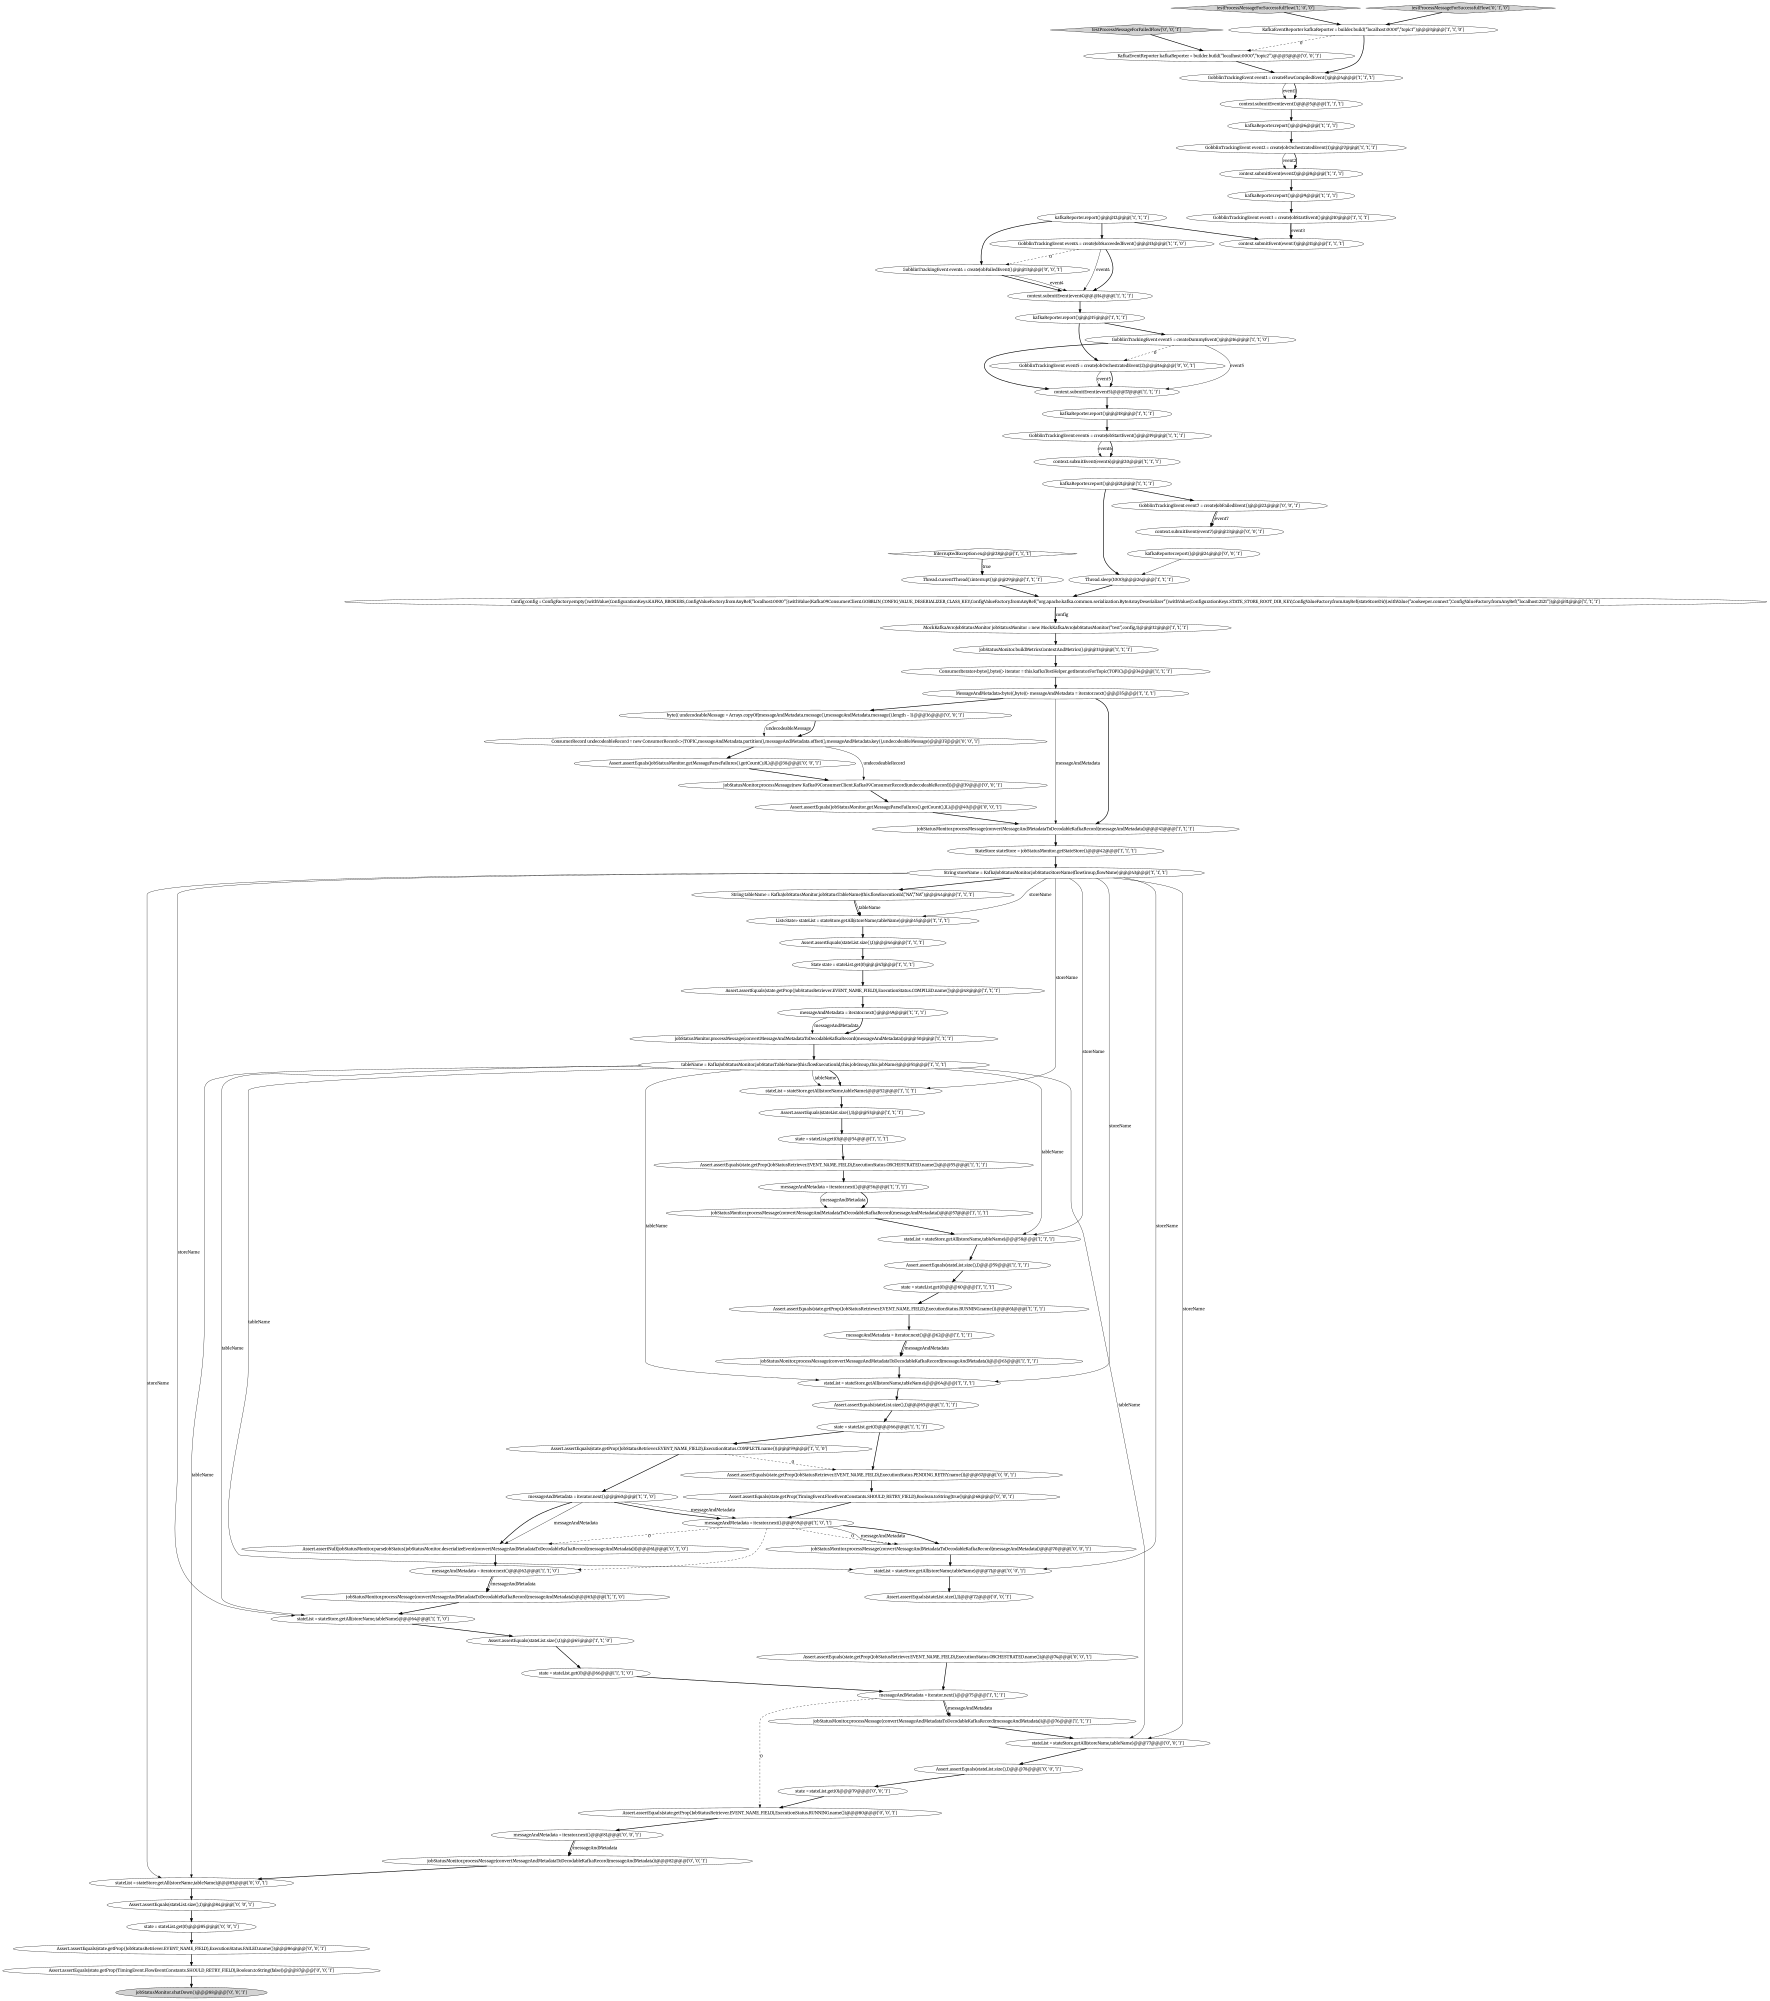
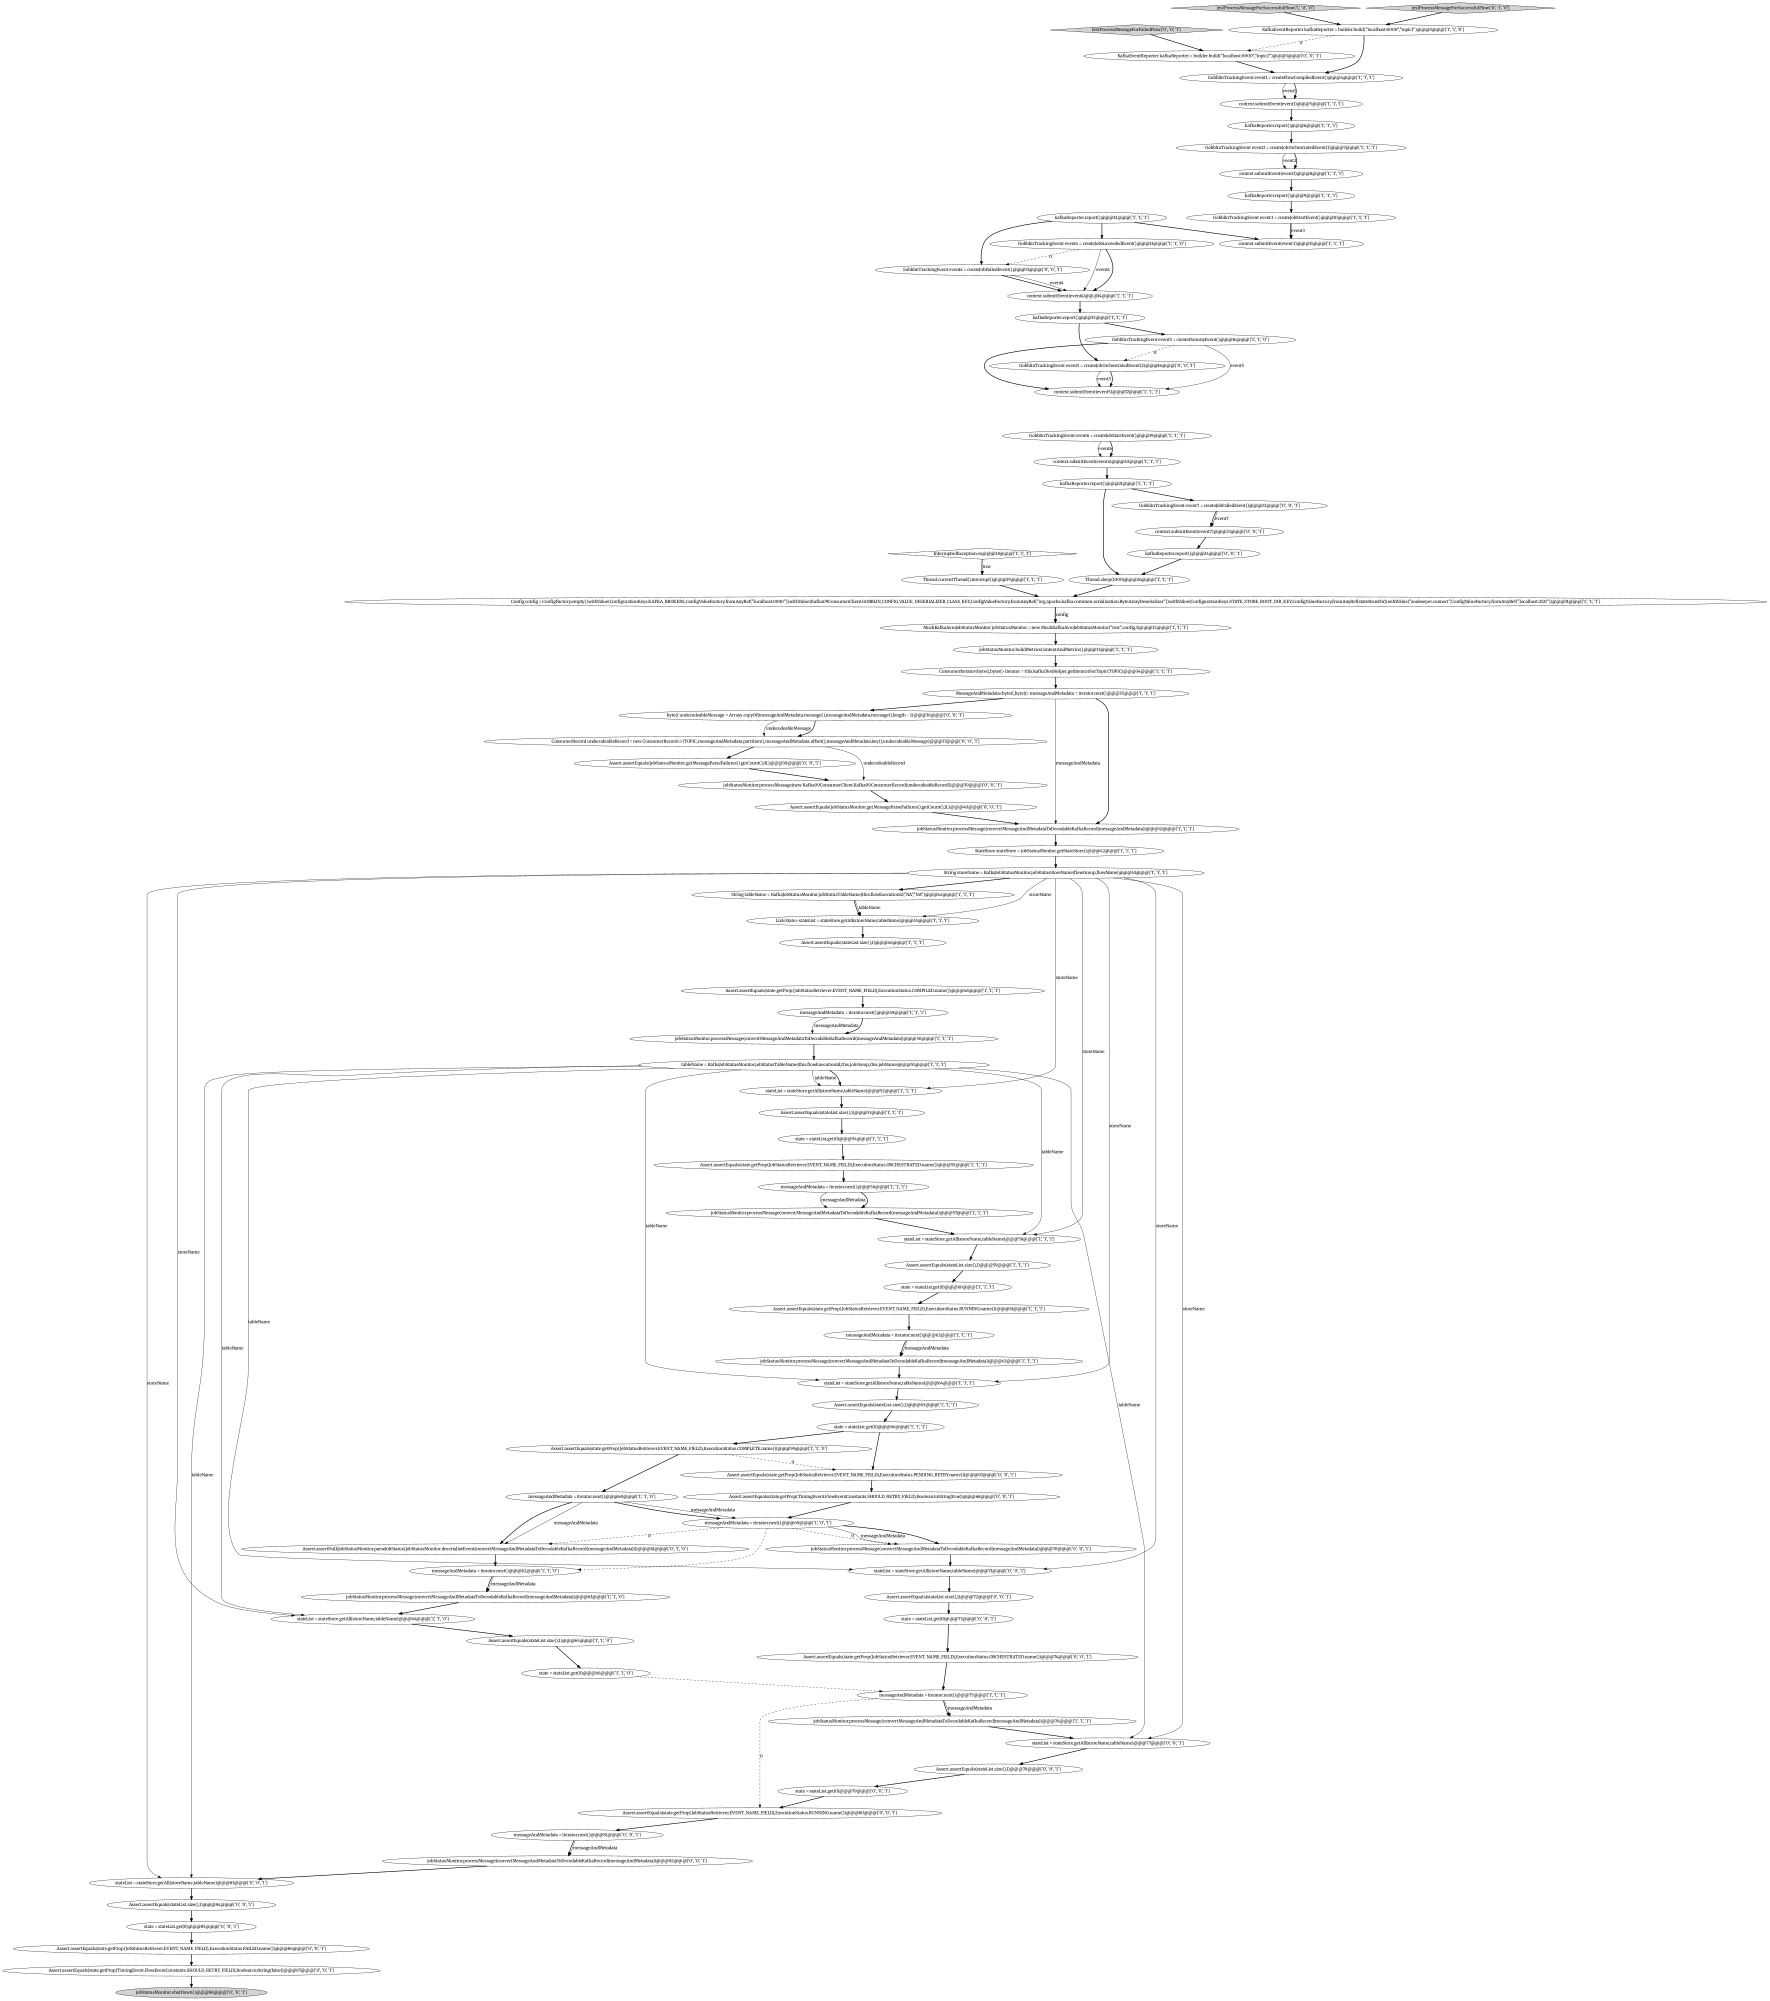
node "kafkaReporter.report()@@@18@@@['1', '1', '1']": removed
edge "context.submitEvent(event6)@@@20@@@['1', '1', '1']" -> "kafkaReporter.report()@@@21@@@['1', '1', '1']": added
edge "context.submitEvent(event7)@@@23@@@['0', '0', '1']" -> "kafkaReporter.report()@@@24@@@['0', '0', '1']": added
edge "kafkaReporter.report()@@@24@@@['0', '0', '1']" -> "Thread.sleep(1000)@@@26@@@['1', '1', '1']": style solid -> bold
node "State state = stateList.get(0)@@@47@@@['1', '1', '1']": removed
node "state = stateList.get(0)@@@73@@@['0', '0', '1']": added
edge "state = stateList.get(0)@@@66@@@['1', '1', '0']" -> "messageAndMetadata = iterator.next()@@@75@@@['1', '1', '1']": style bold -> dashed
